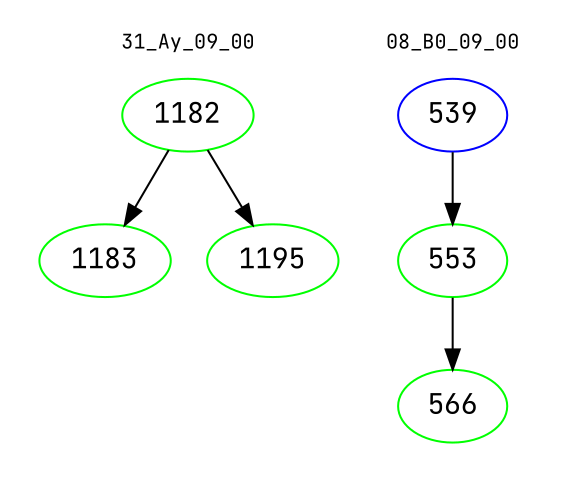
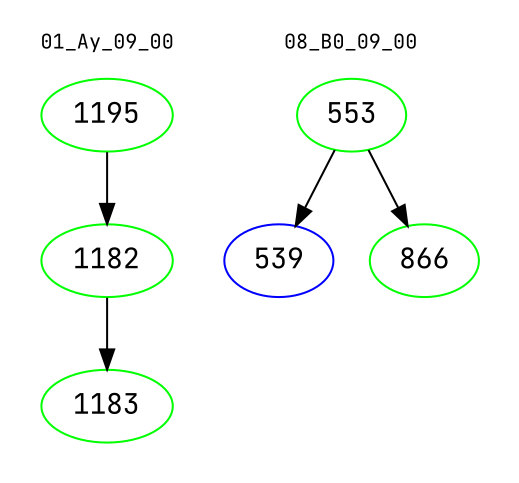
cluster "31_Ay_09_00": label "31_Ay_09_00" -> "01_Ay_09_00"
edge "539" -> "553": reversed
edge "1182" -> "1195": reversed
node "566": label "566" -> "866"
